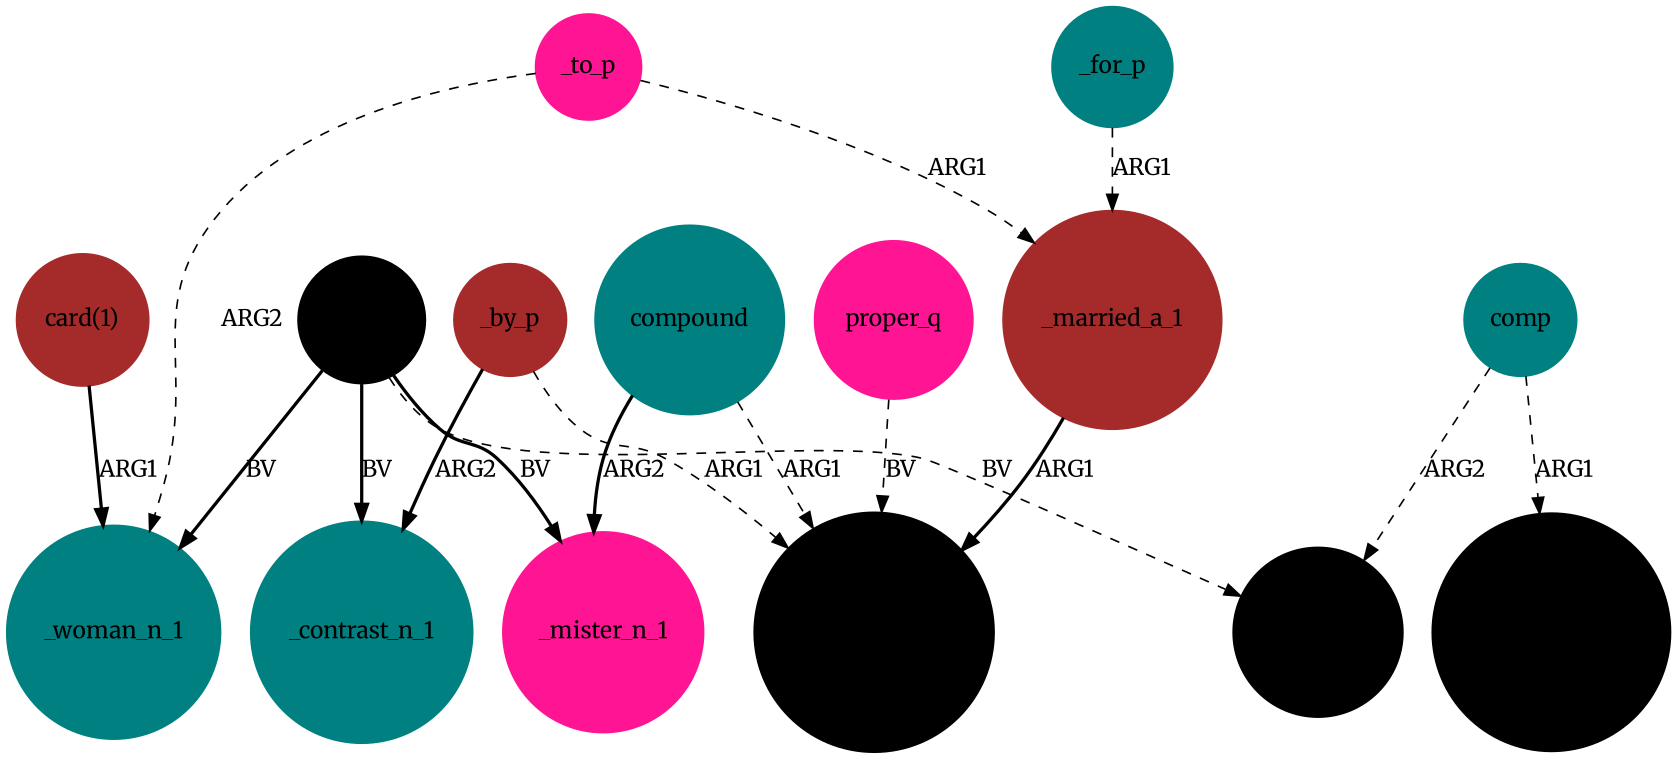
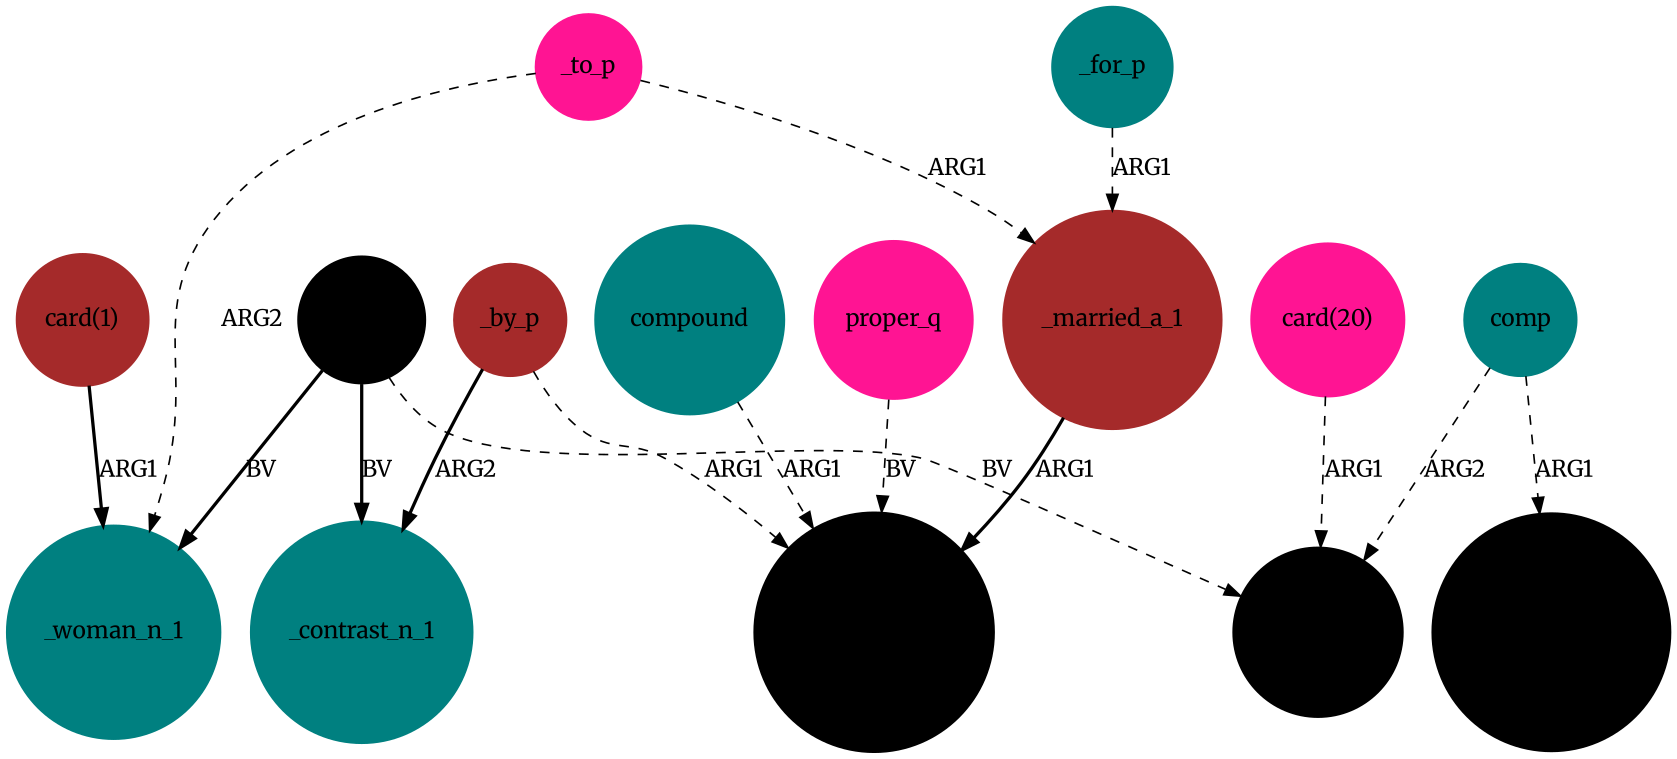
node "card(20)": added
node "_mister_n_1": removed
